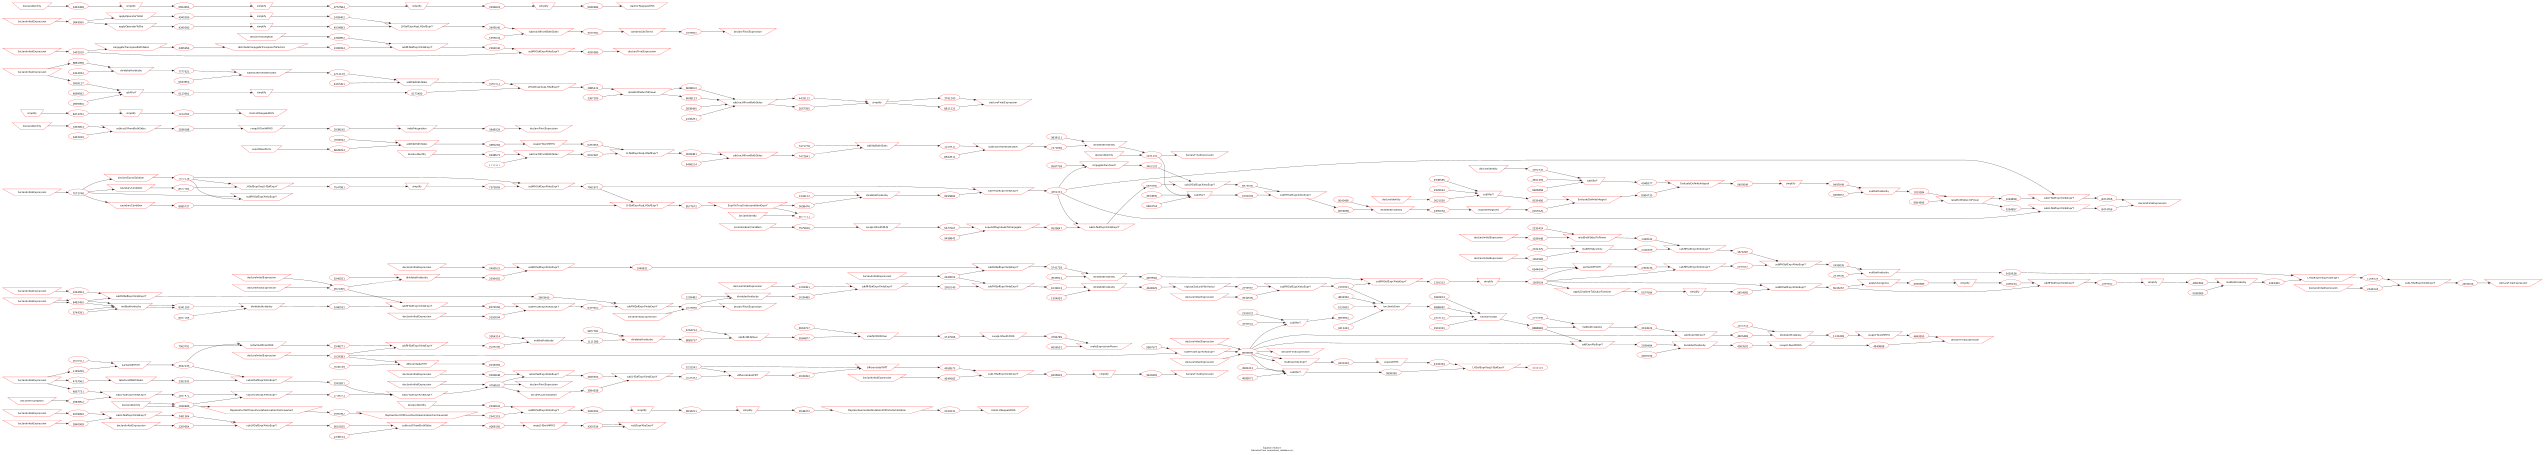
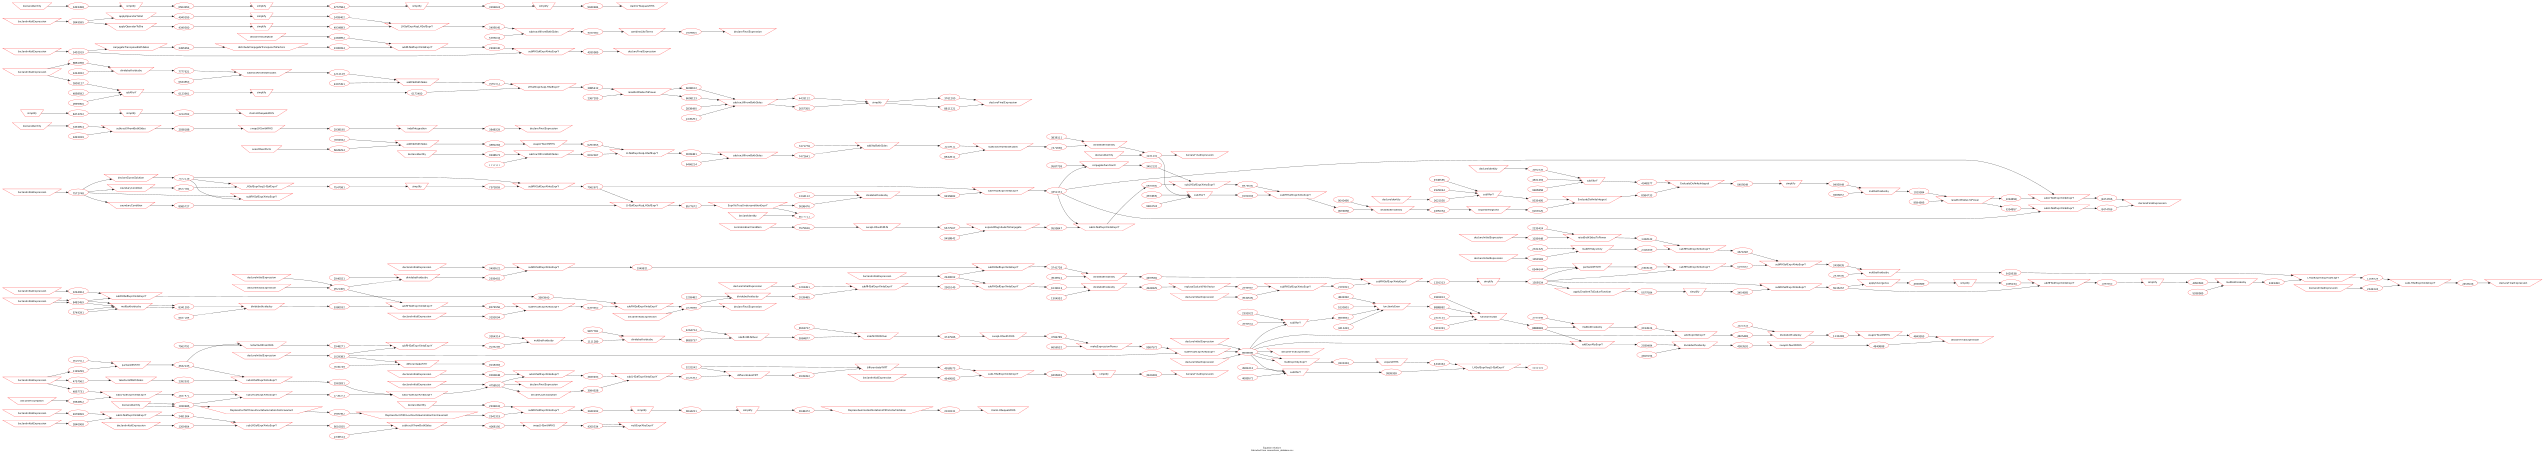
edge "2100421" -> "functionIsEven": now "8888881" -> "functionIsEven"
edge "makeExpressionPower" -> "9587572": added
